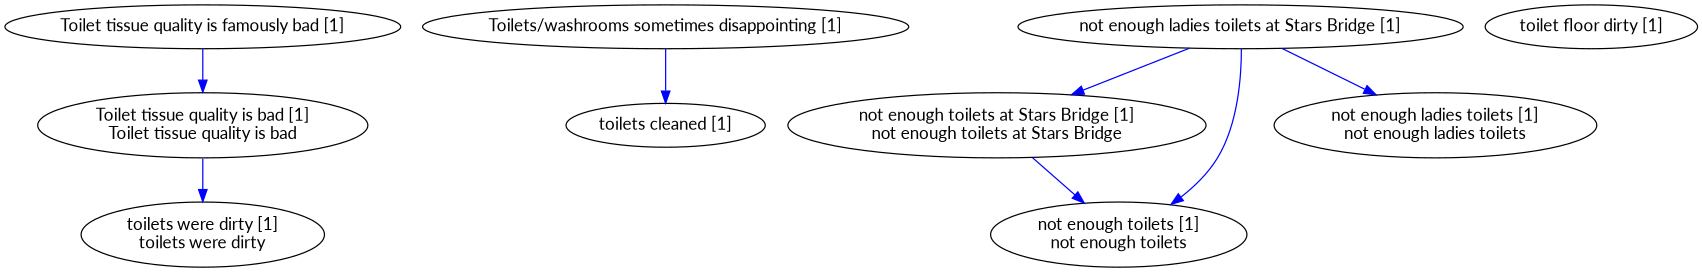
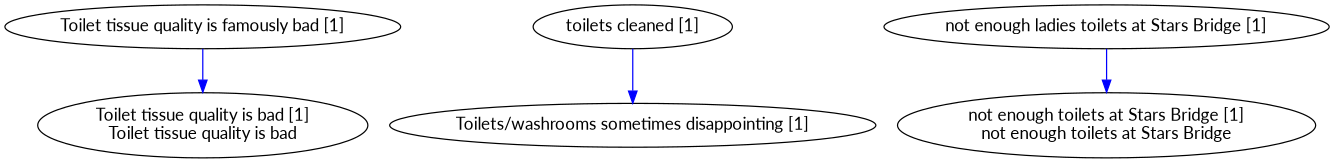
node "toilet floor dirty [1]": removed
edge "Toilets/washrooms sometimes disappointing [1]" -> "toilets cleaned [1]": reversed
node "not enough ladies toilets [1] not enough ladies toilets": removed
node "toilets were dirty [1] toilets were dirty": removed
node "not enough toilets [1] not enough toilets": removed
